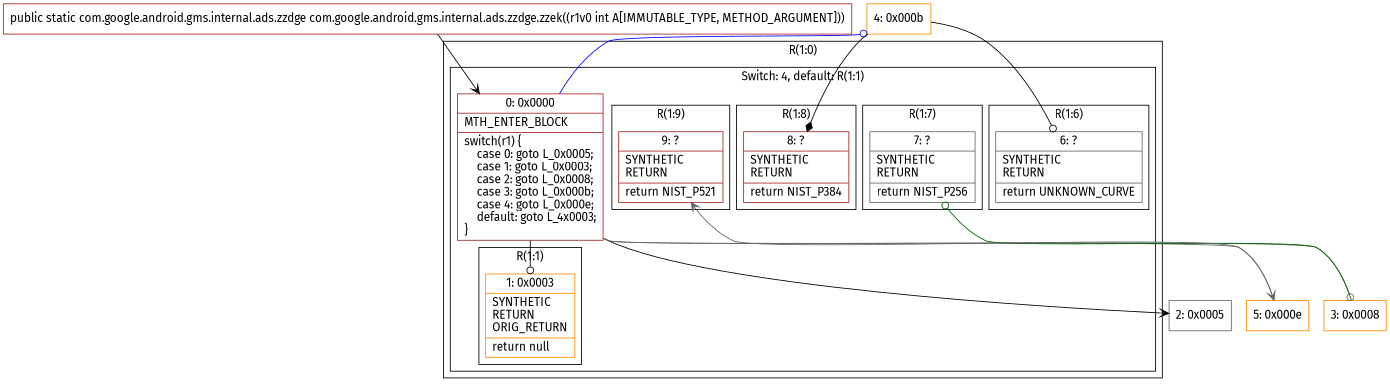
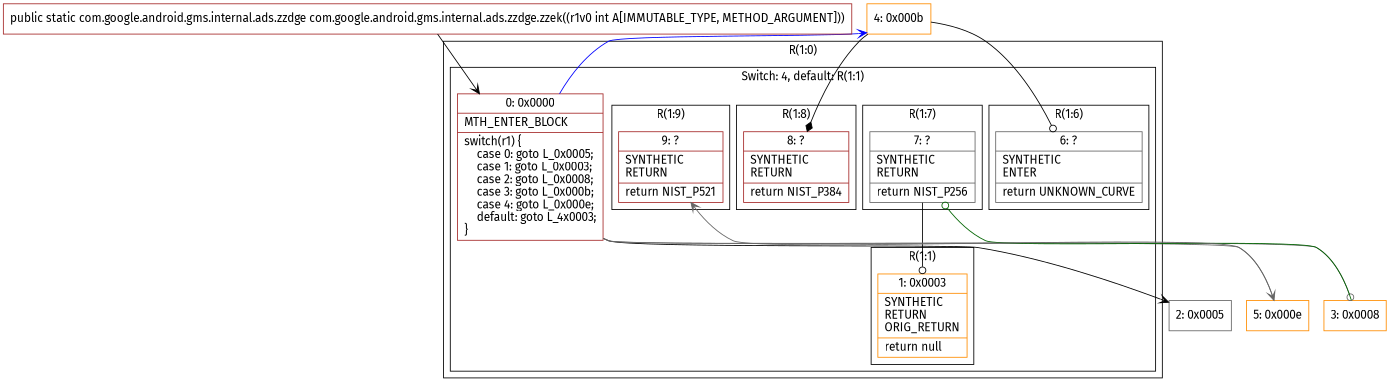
edge "0: 0x0000" -> "4: 0x000b": arrowhead odot -> vee
node "6: ?": text "RETURN" -> "ENTER"
edge "0: 0x0000" -> "1: 0x0003": now "7: ?" -> "1: 0x0003"
